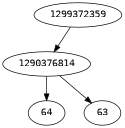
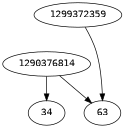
edge "1299372359" -> "1290376814": now "1299372359" -> "63"
node "64": label "64" -> "34"
